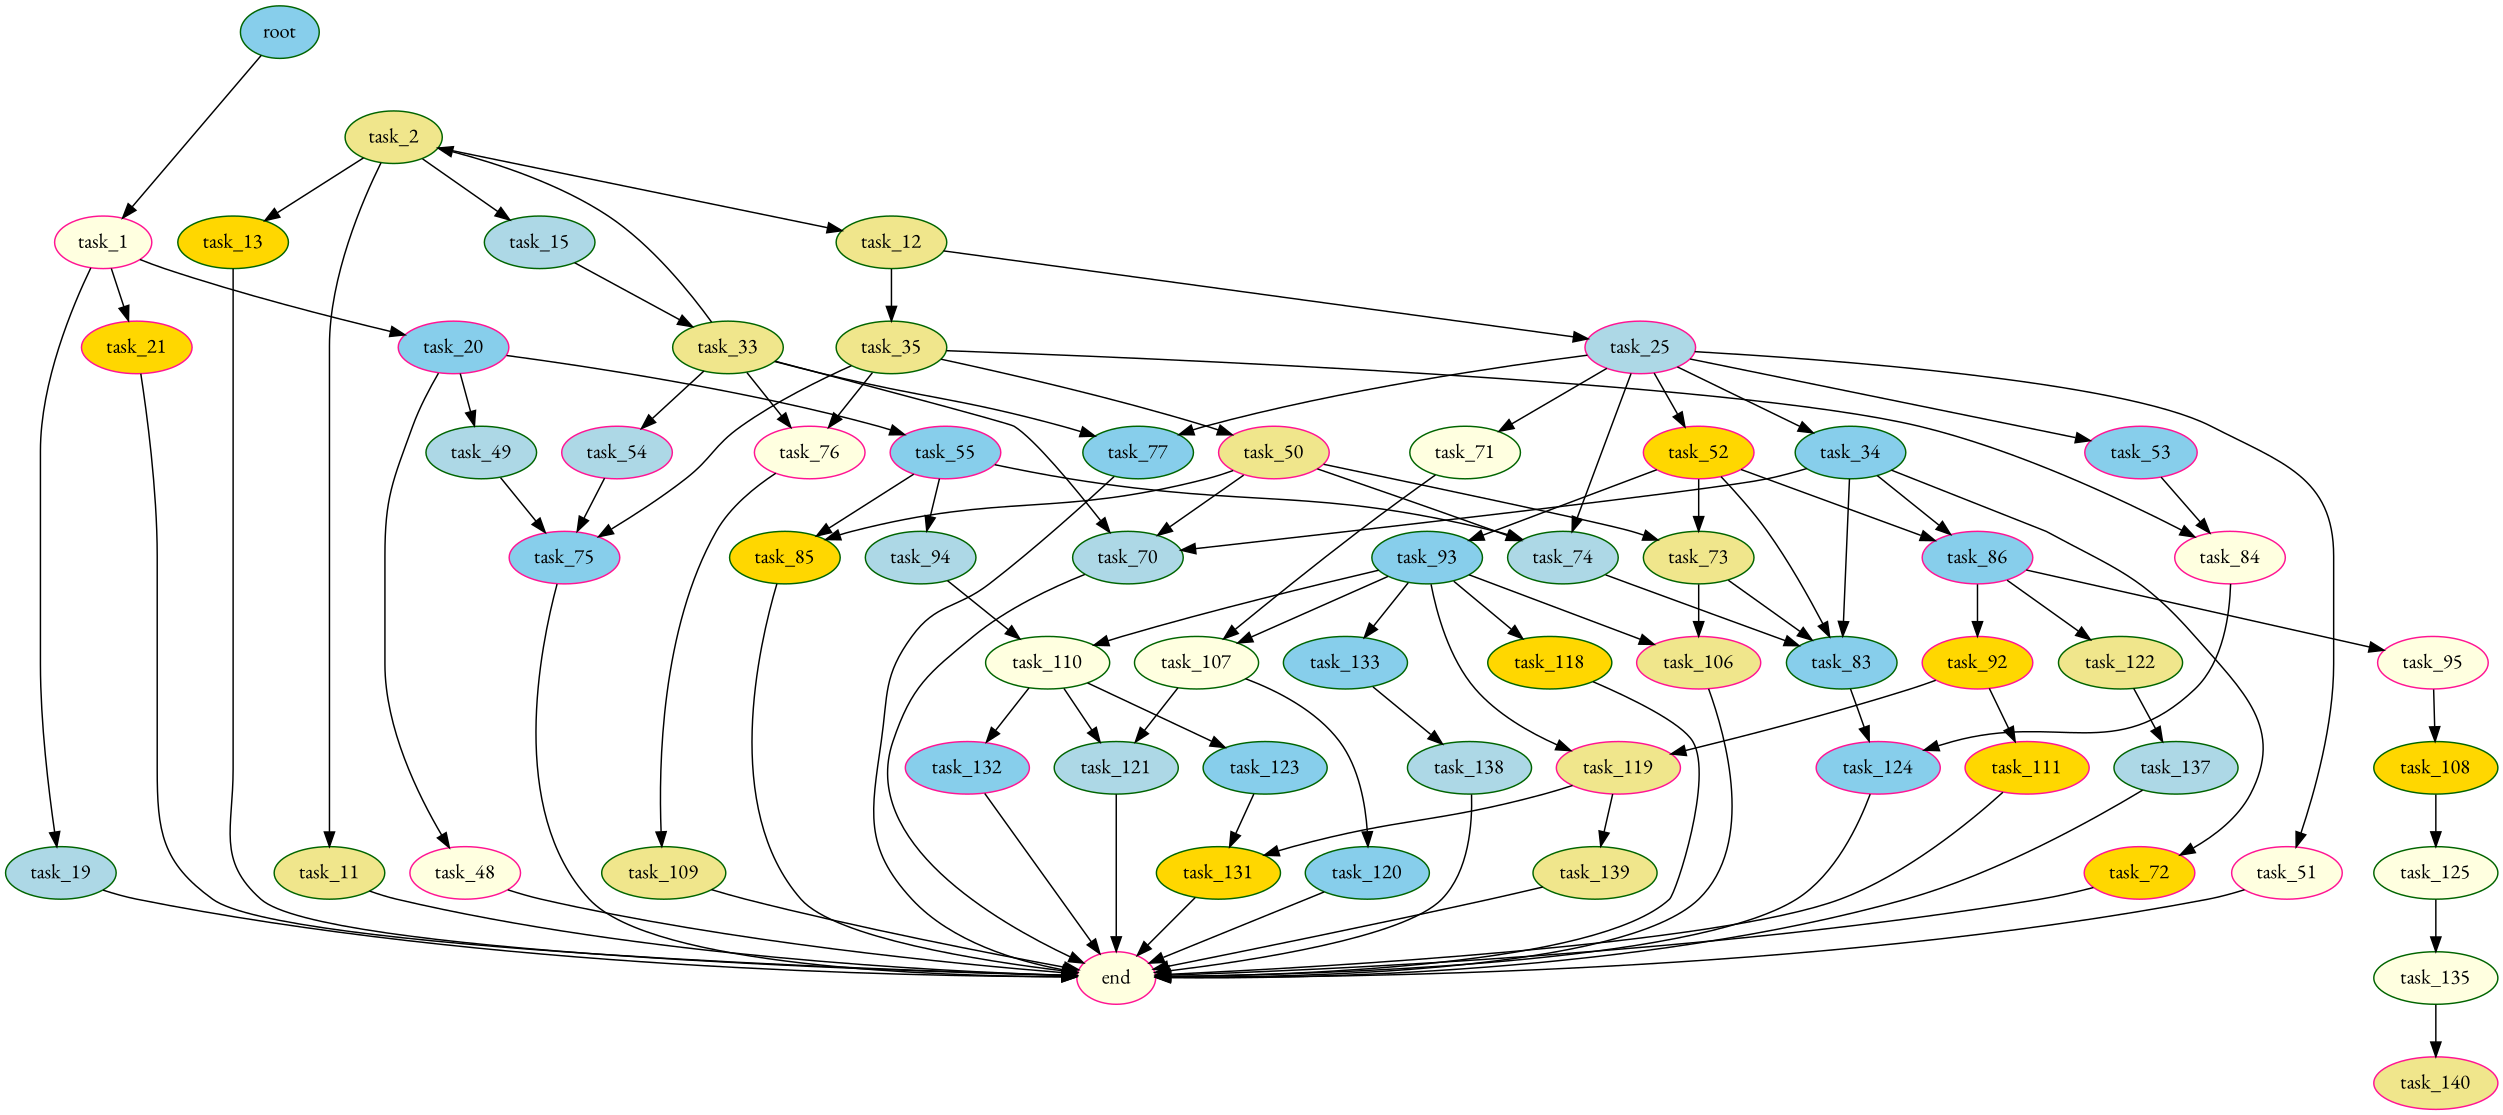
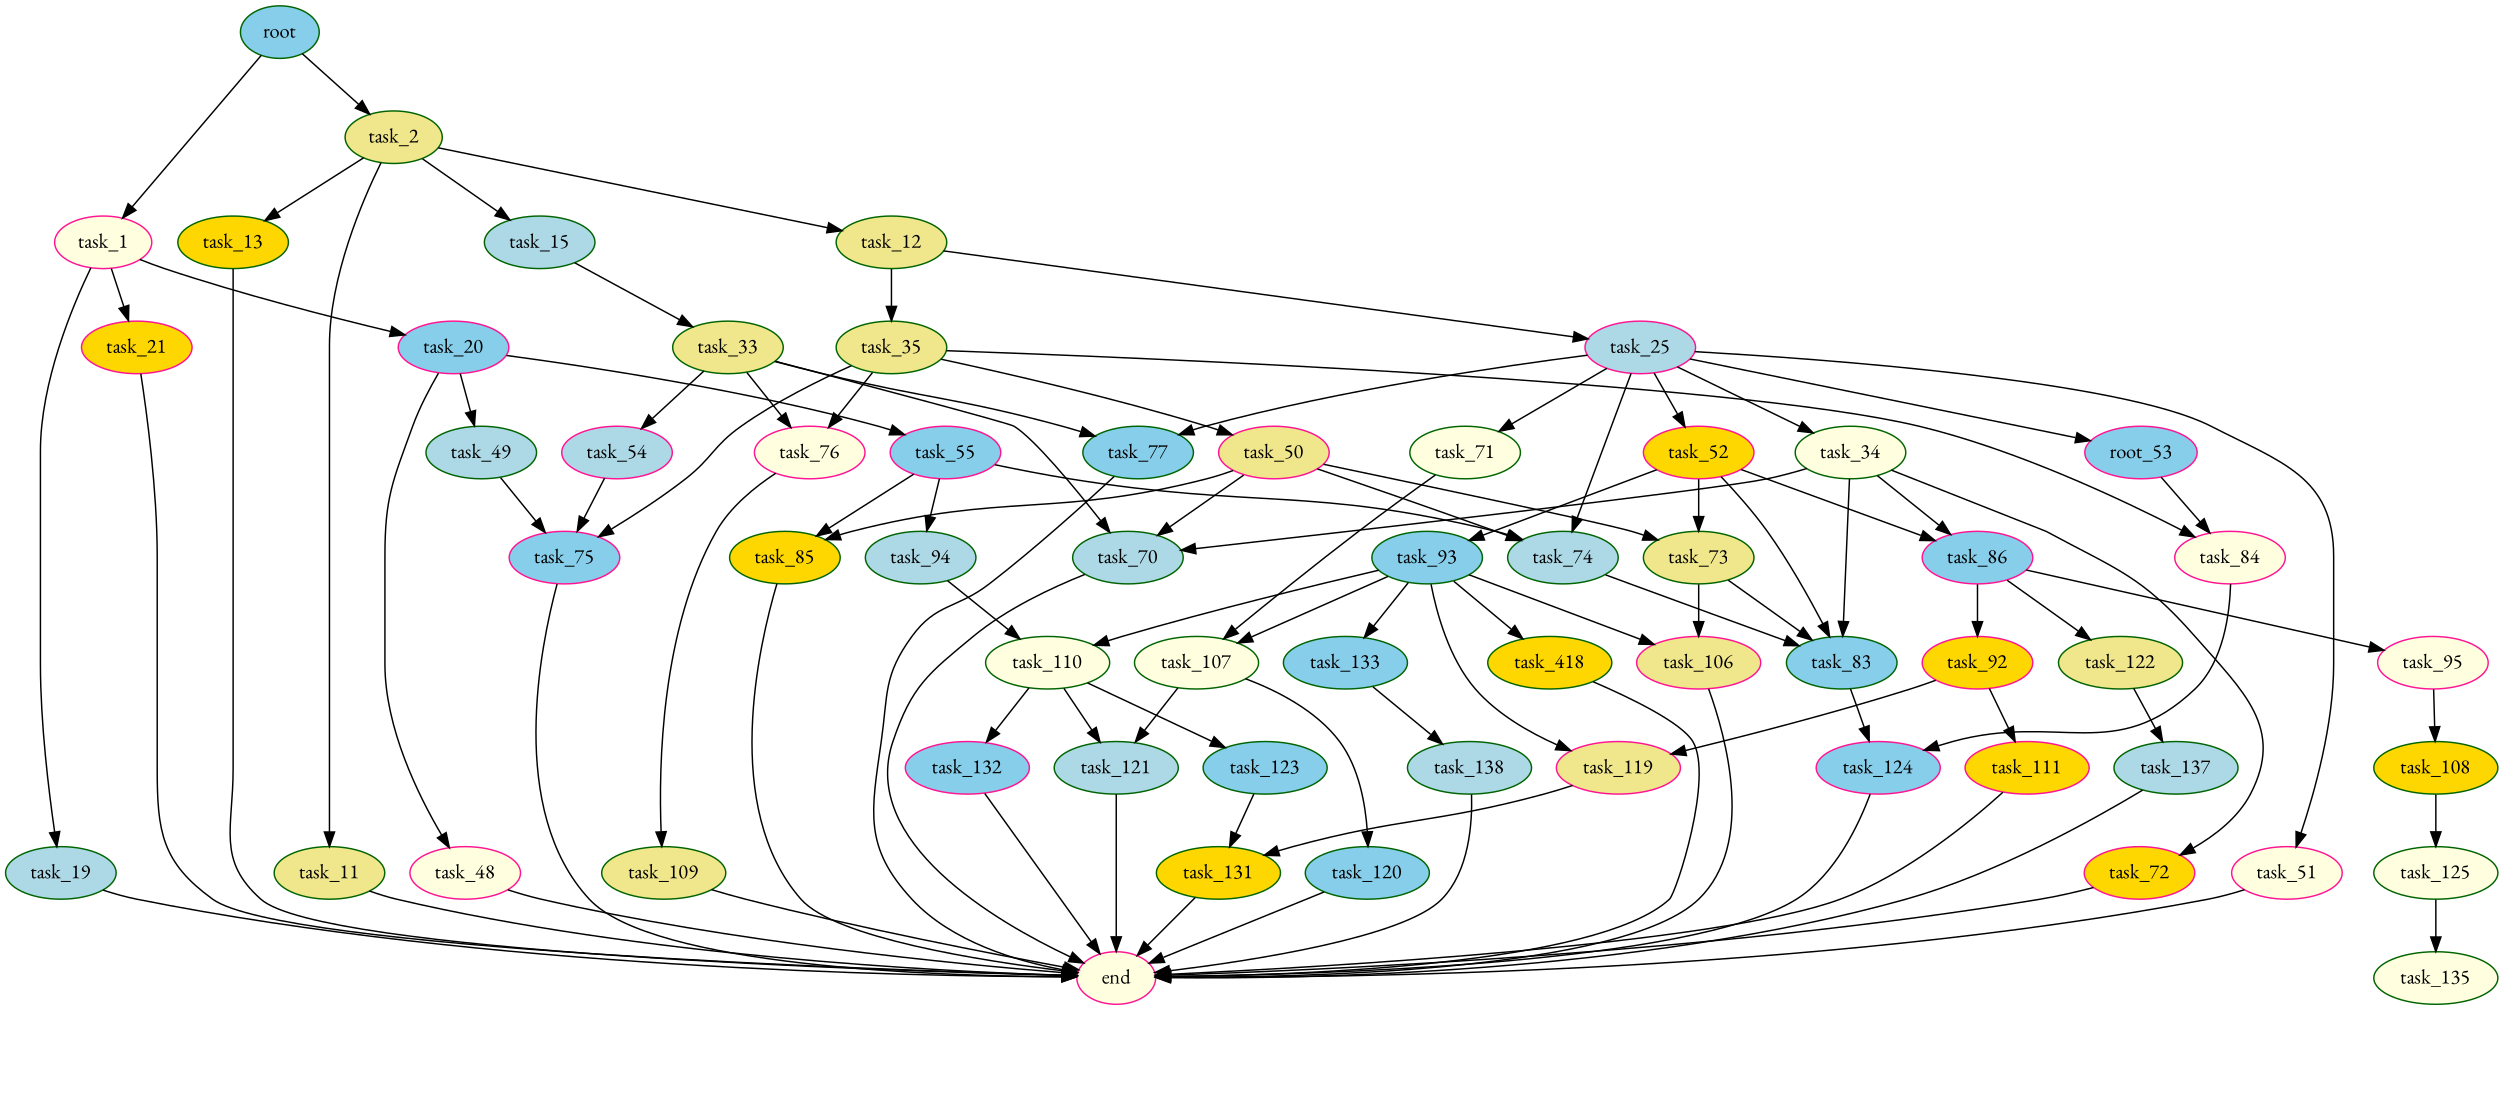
edge "task_33" -> "task_2": now "root" -> "task_2"
node "task_34": fillcolor skyblue -> lightyellow
node "task_53": label "task_53" -> "root_53"
node "task_118": label "task_118" -> "task_418"
node "task_139": removed
node "task_140": removed
